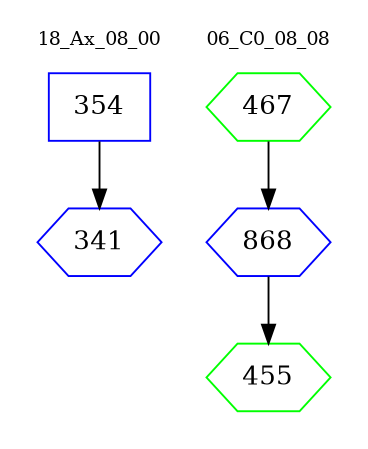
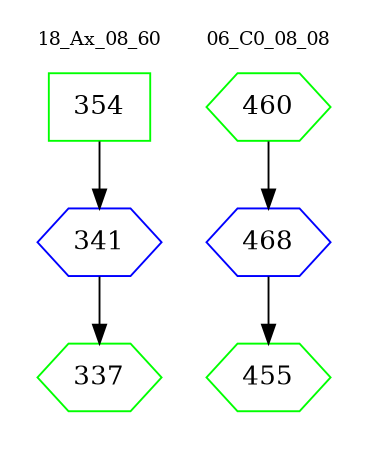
cluster "18_Ax_08_00": label "18_Ax_08_00" -> "18_Ax_08_60"
node "354": color blue -> green
node "467": label "467" -> "460"
node "868": label "868" -> "468"
node "337": added
